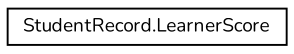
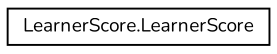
node "StudentRecord.LearnerScore": label "StudentRecord.LearnerScore" -> "LearnerScore.LearnerScore"
